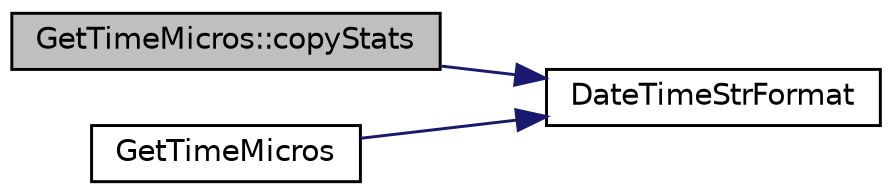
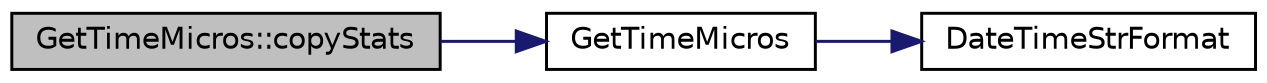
edge "GetTimeMicros::copyStats" -> "DateTimeStrFormat": now "GetTimeMicros::copyStats" -> "GetTimeMicros"
